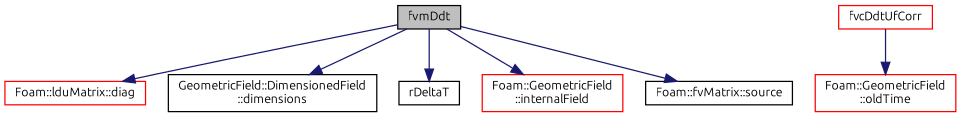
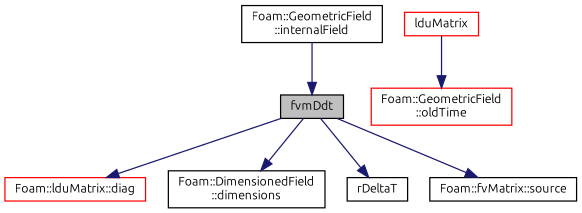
node "fvcDdtUfCorr": label "fvcDdtUfCorr" -> "lduMatrix"
edge "fvmDdt" -> "Foam::GeometricField ::internalField": reversed
node "GeometricField::DimensionedField ::dimensions": label "GeometricField::DimensionedField ::dimensions" -> "Foam::DimensionedField ::dimensions"
node "Foam::GeometricField ::internalField": color red -> black
